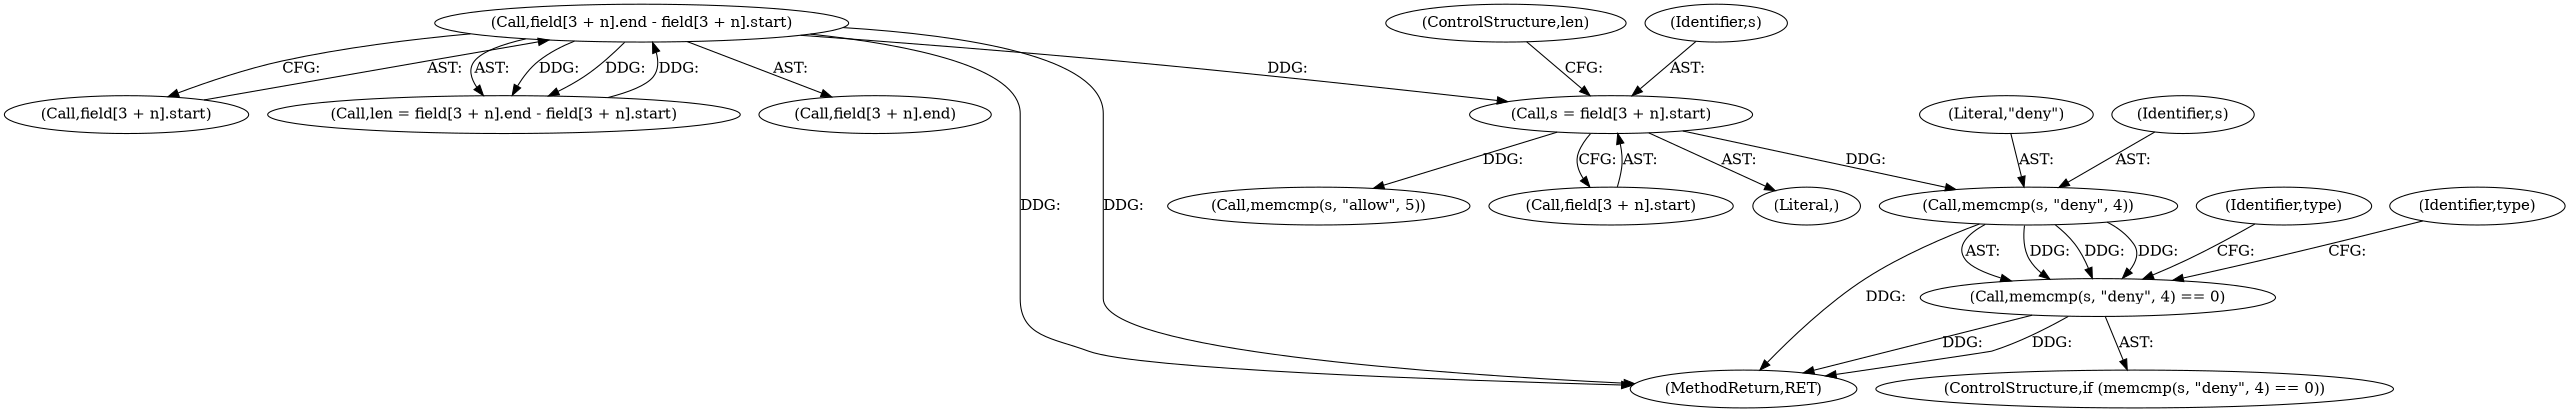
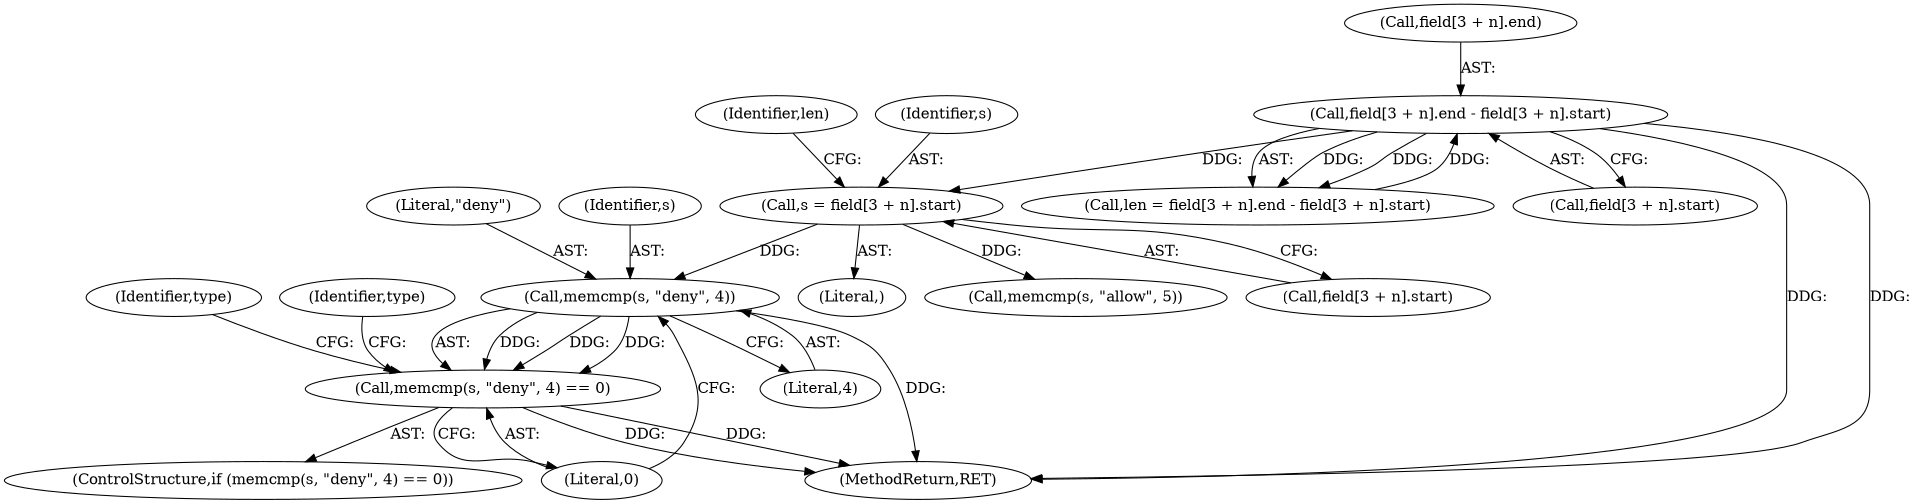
node "(ControlStructure,len)": label "(ControlStructure,len)" -> "(Identifier,len)"
edge "(Call,field[3 + n].end - field[3 + n].start)" -> "(Call,field[3 + n].end)": reversed
node "(Literal,4)": added
node "(Literal,0)": added
